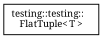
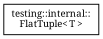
node "testing::testing:: FlatTuple< T >": label "testing::testing:: FlatTuple< T >" -> "testing::internal:: FlatTuple< T >"
